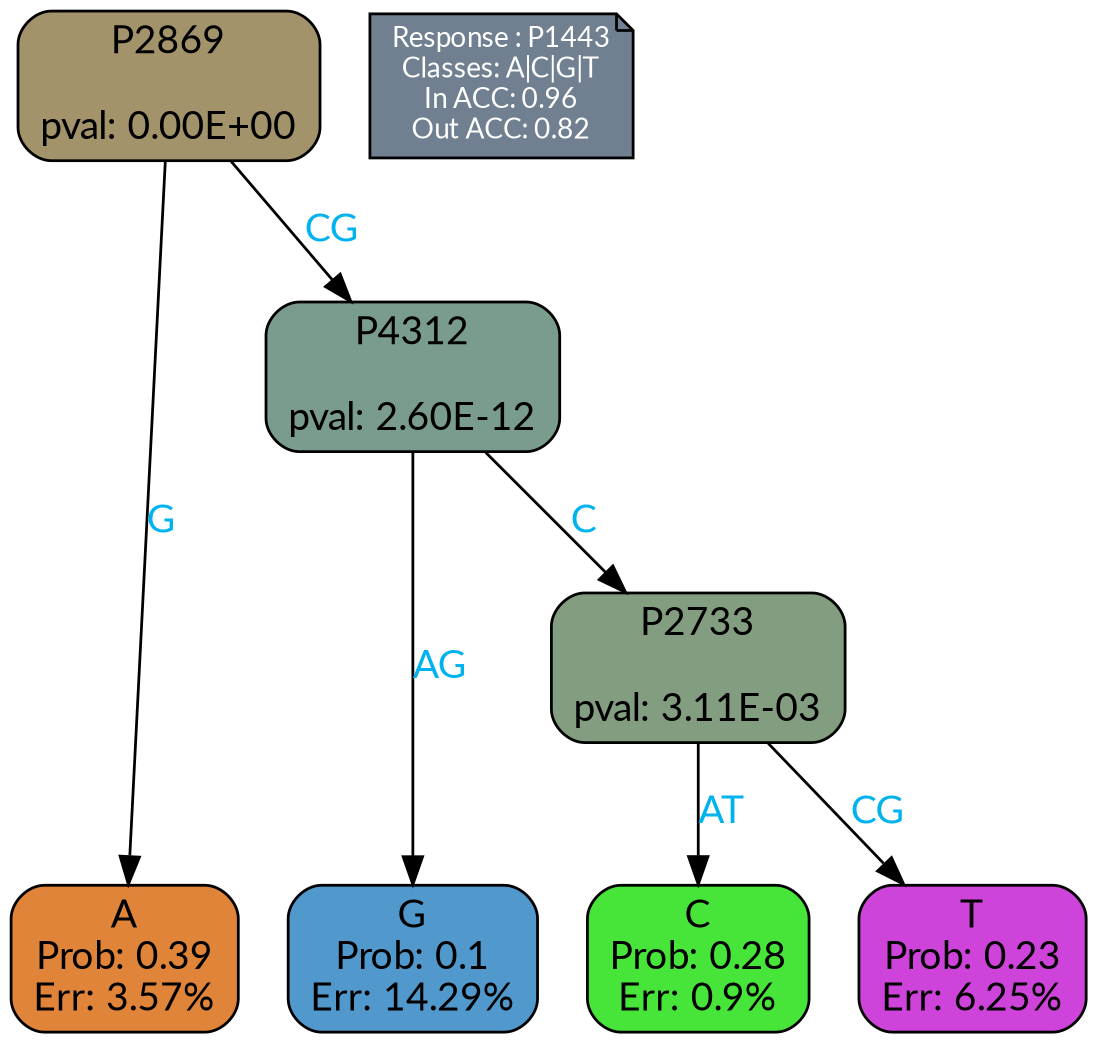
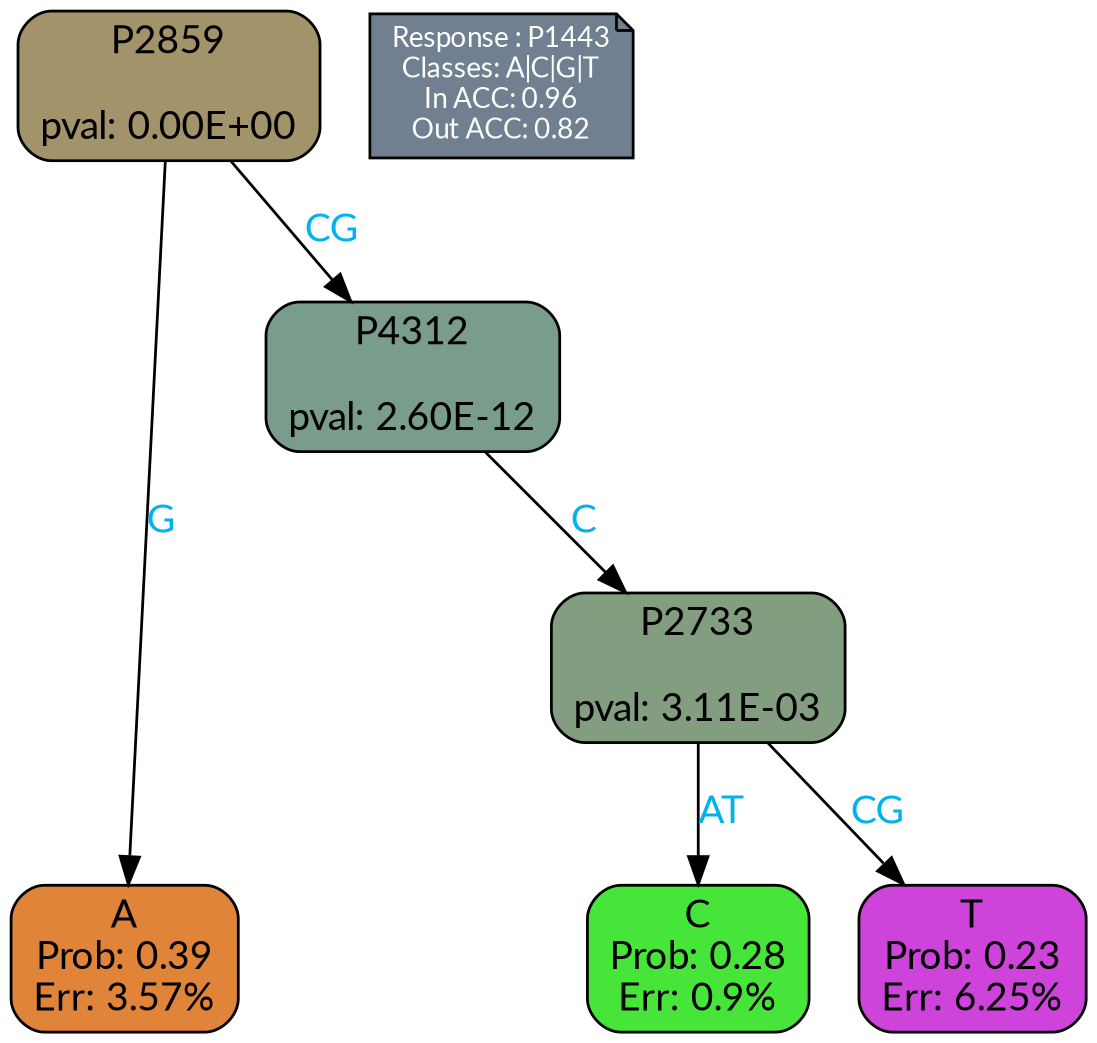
node "P2869 pval: 0.00E+00": label "P2869 pval: 0.00E+00" -> "P2859 pval: 0.00E+00"
node "G Prob: 0.1 Err: 14.29%": removed
